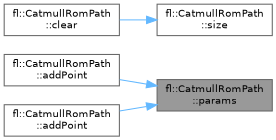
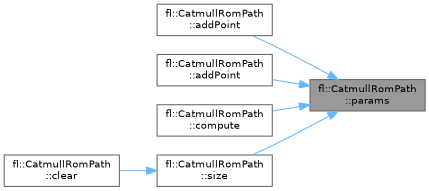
node "fl::CatmullRomPath ::compute": added
edge "fl::CatmullRomPath ::size" -> "fl::CatmullRomPath ::params": added
